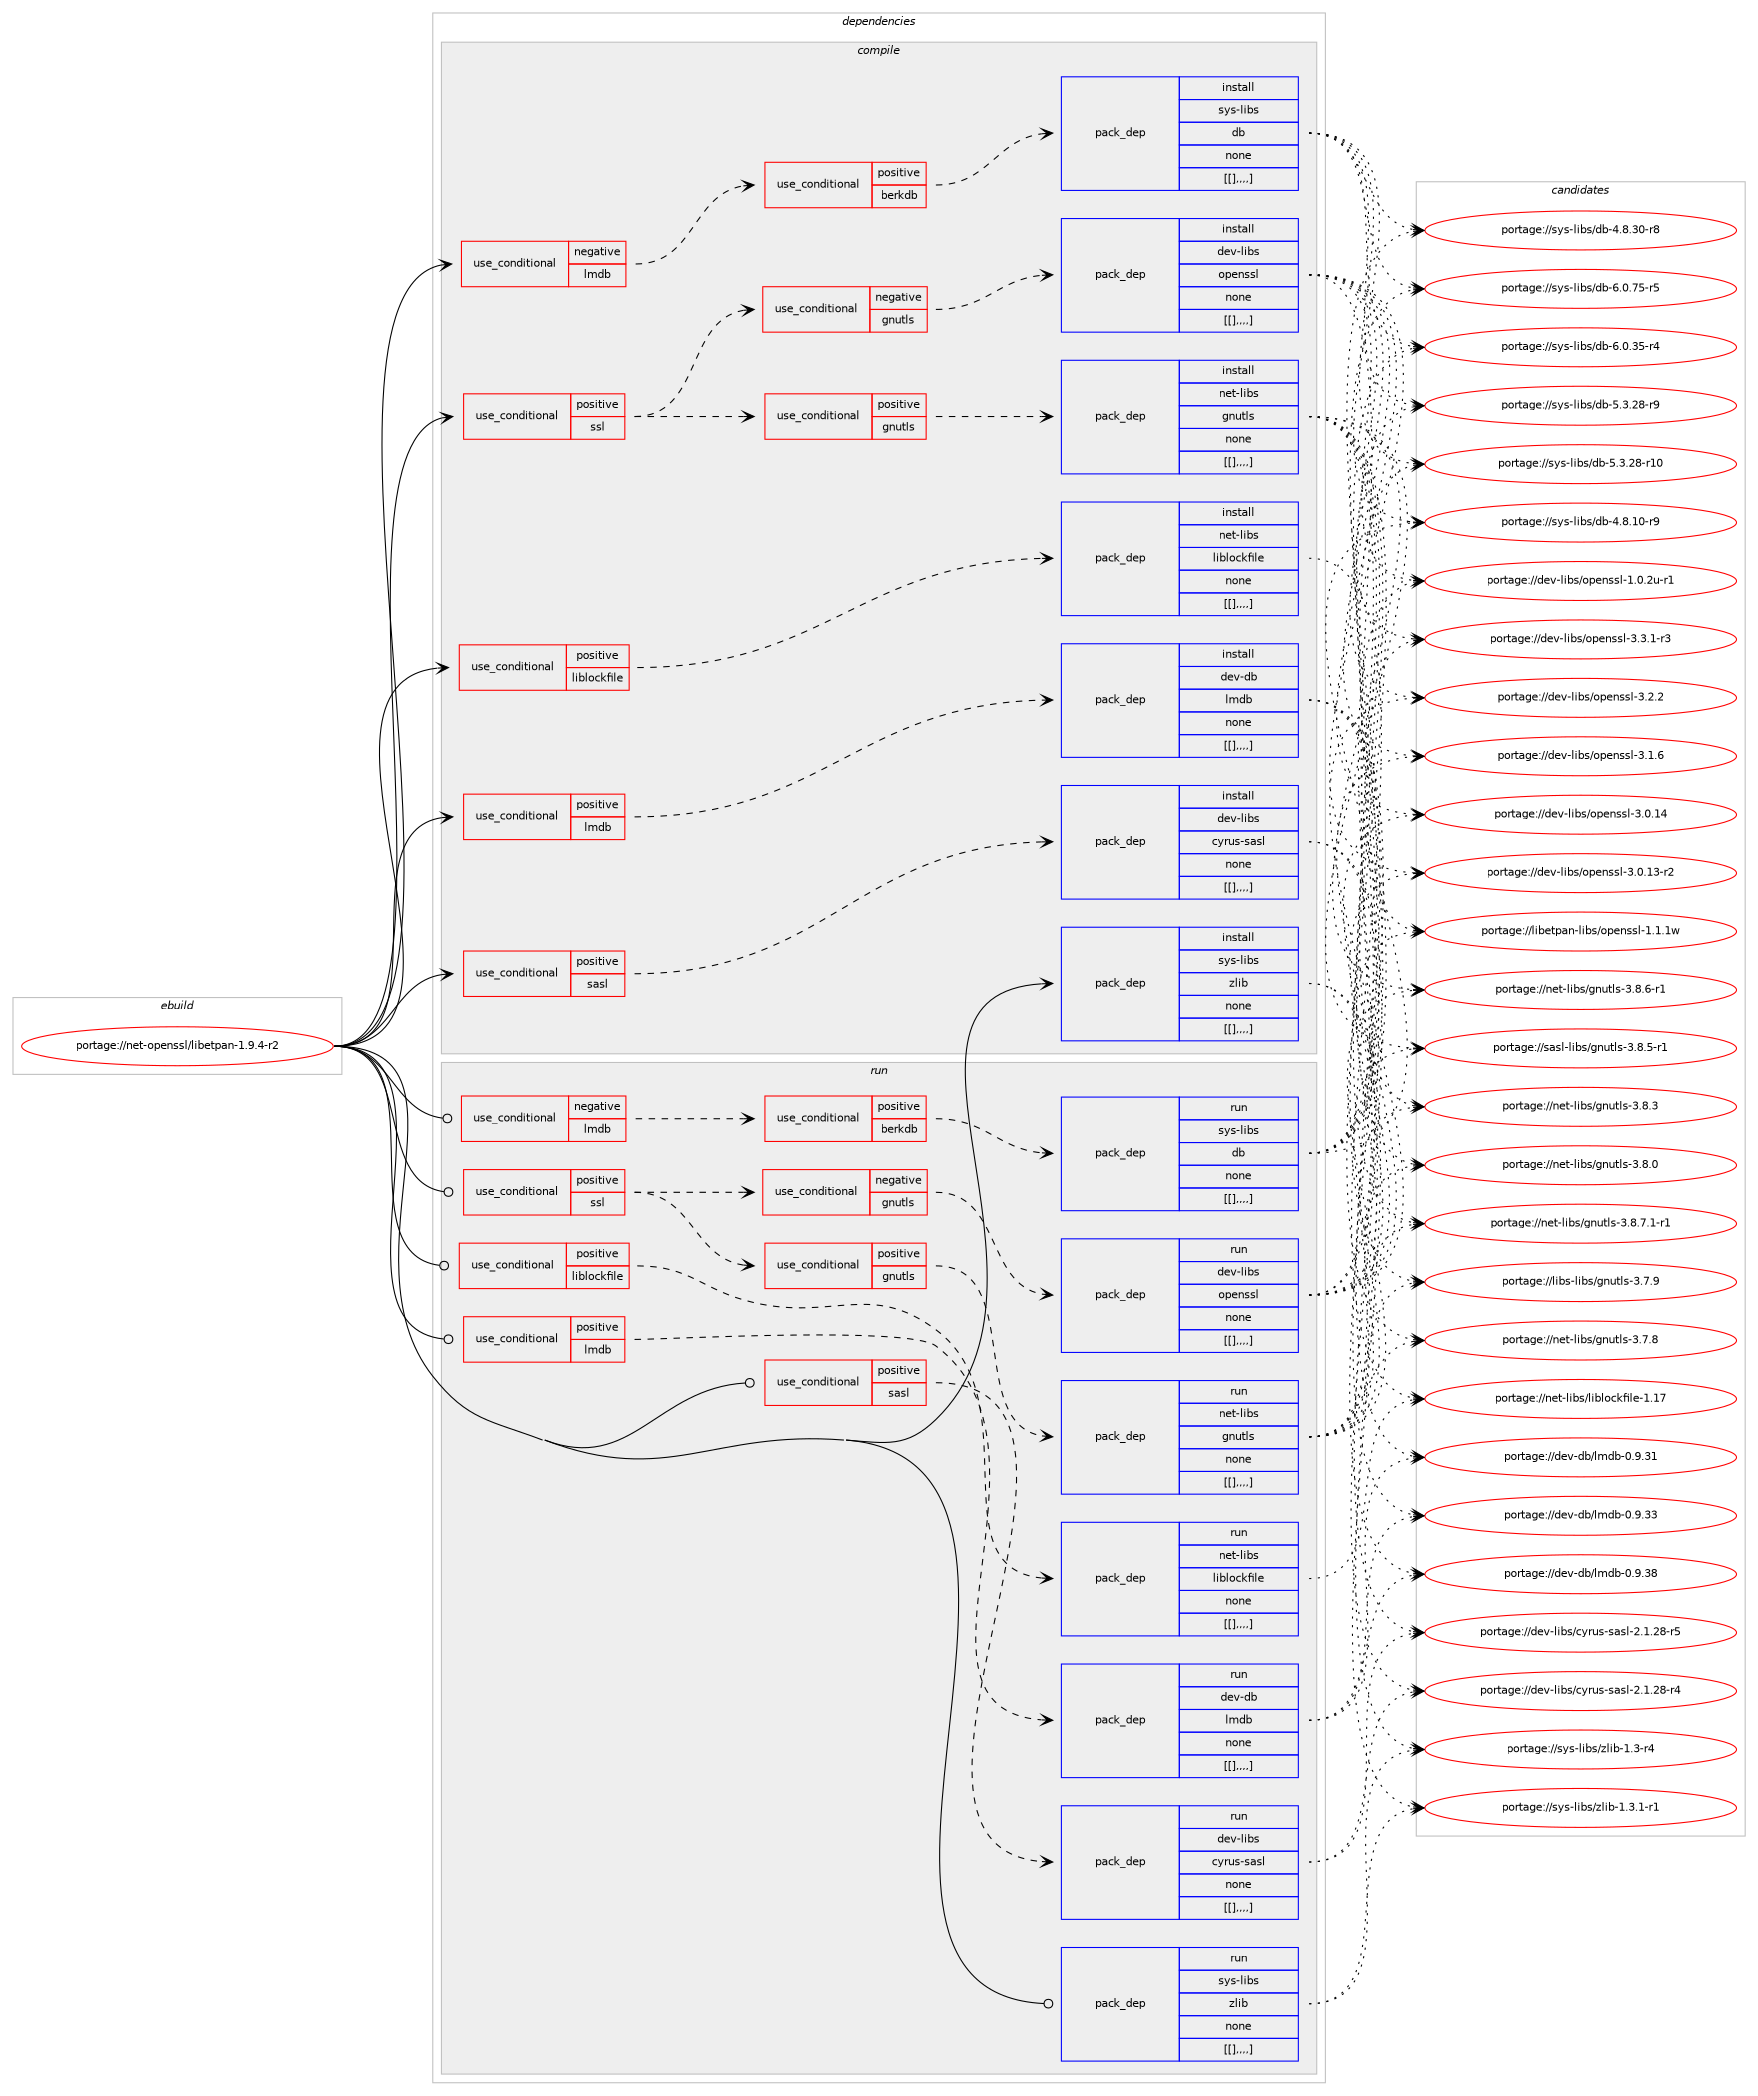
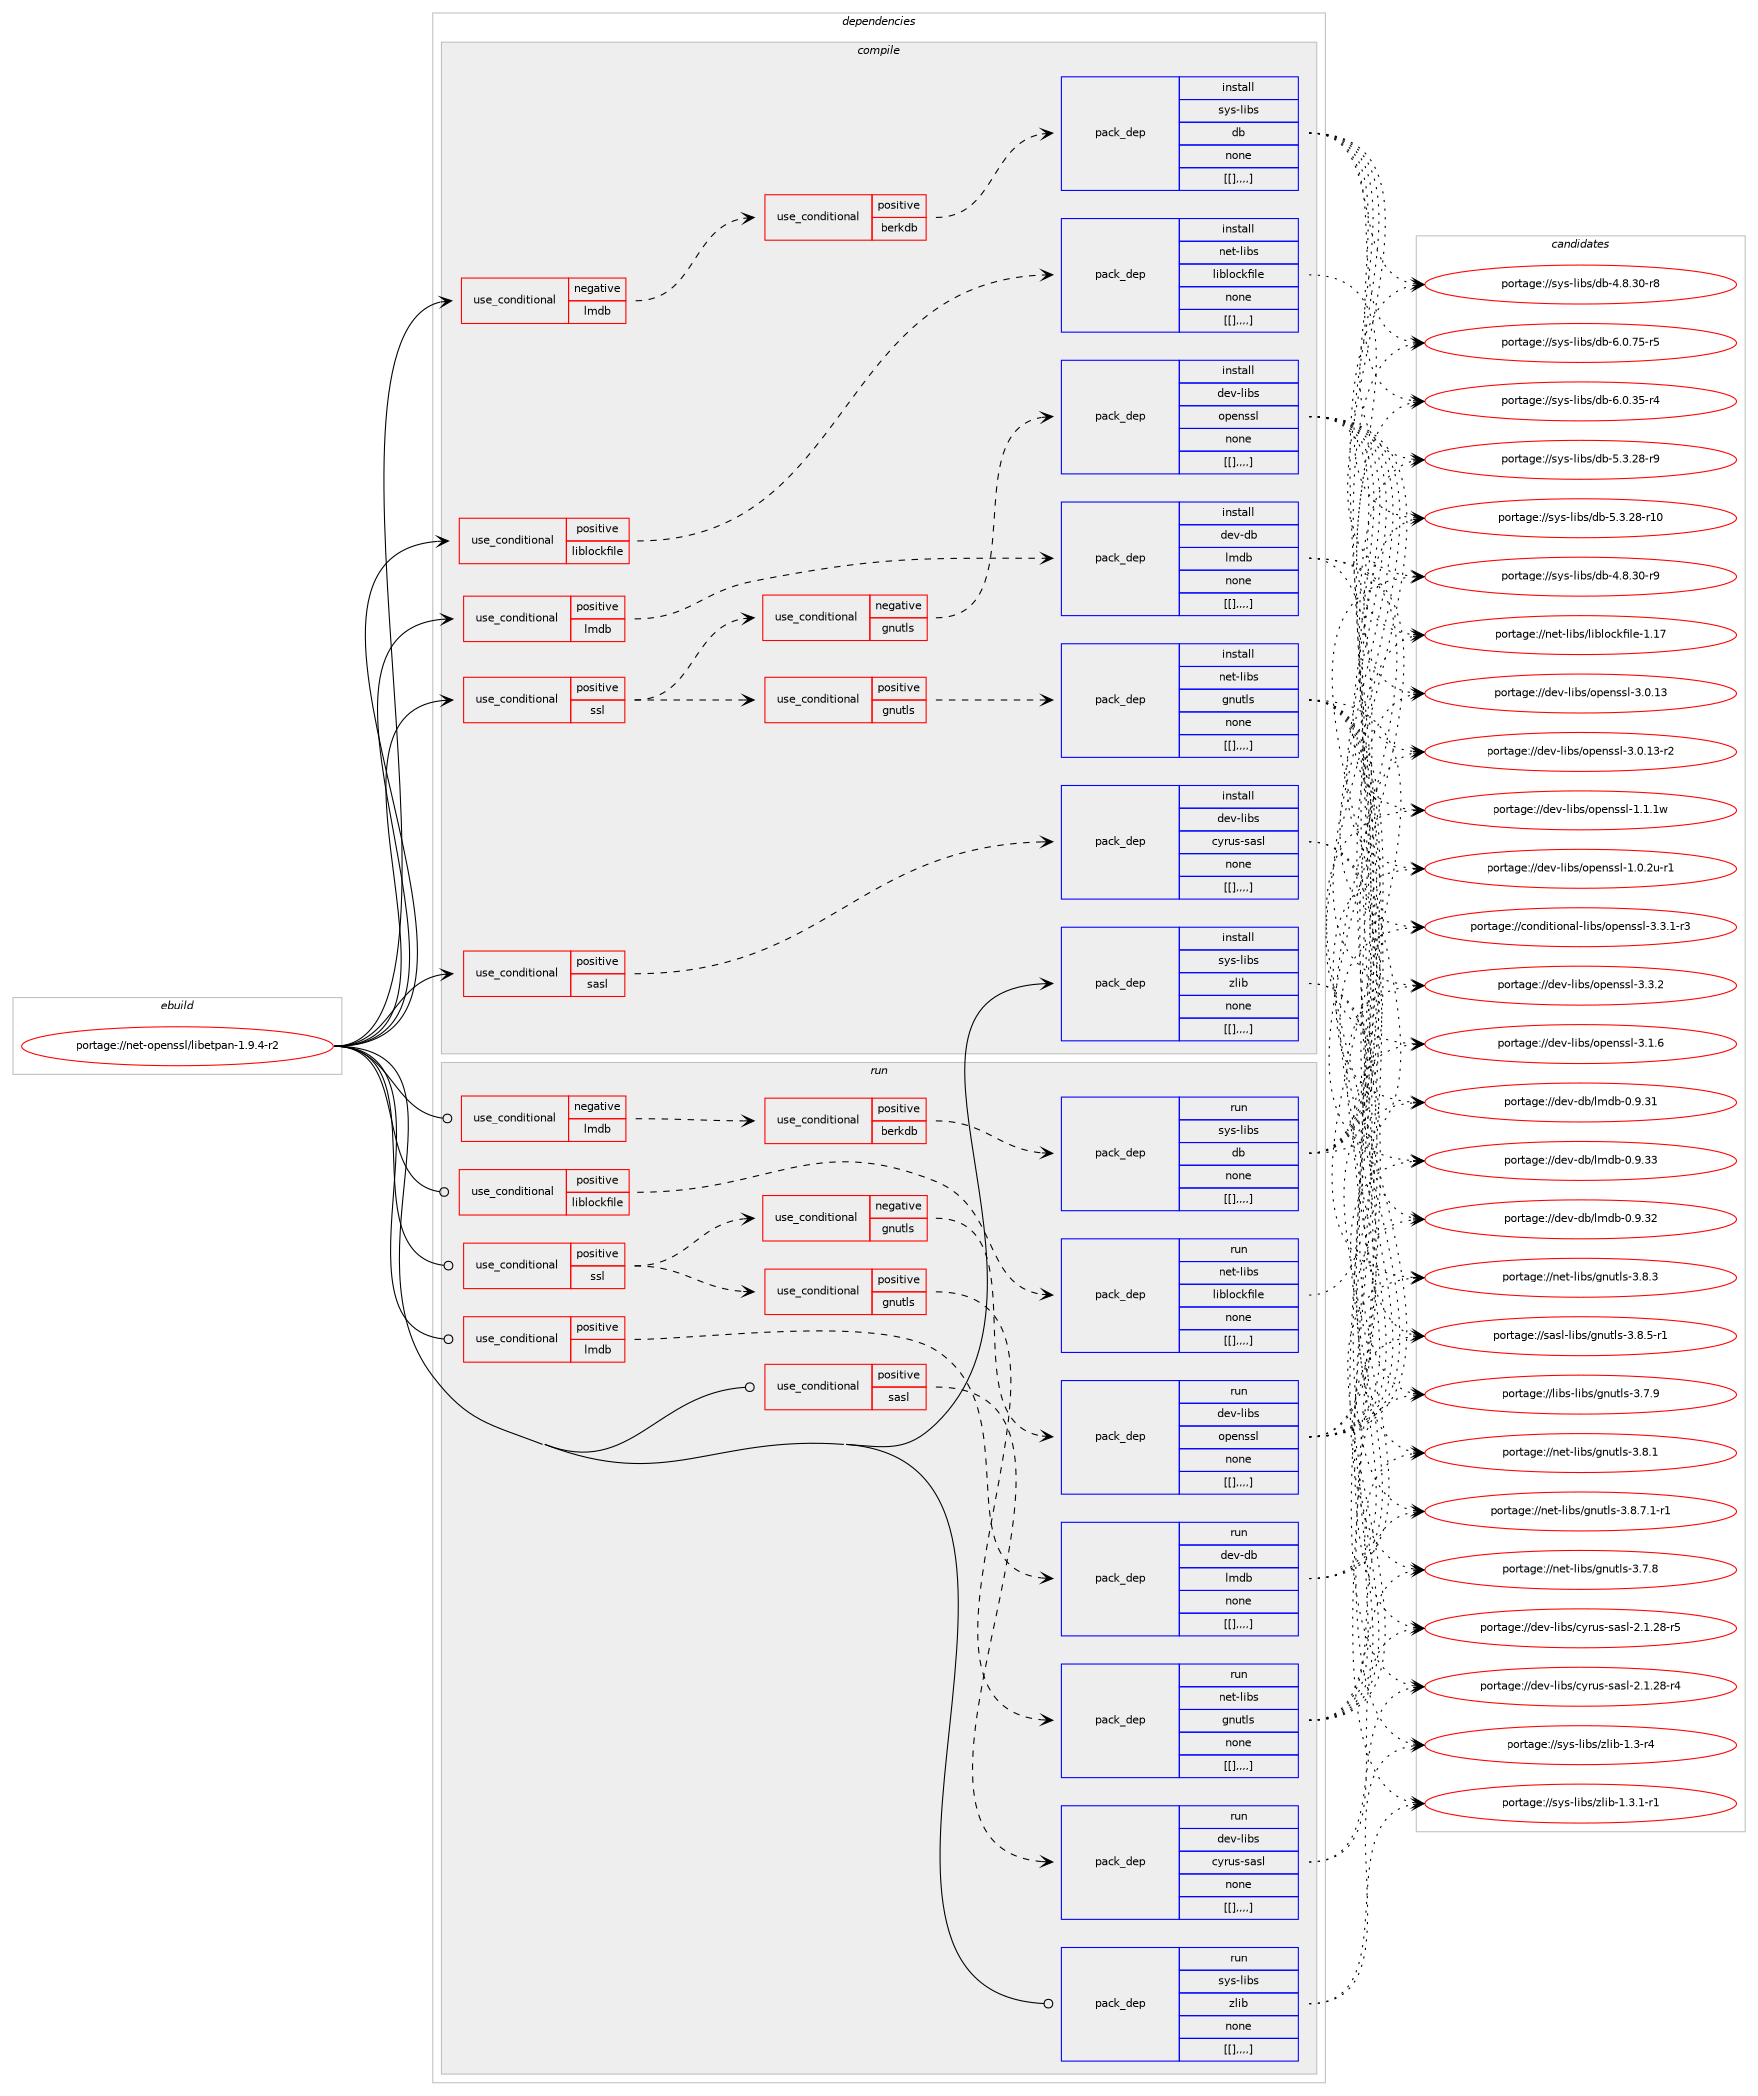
node "portage://sys-libs/db-4.8.10-r9": label "portage://sys-libs/db-4.8.10-r9" -> "portage://sys-libs/db-4.8.30-r9"
node "portage://dev-libs/openssl-3.3.1-r3": label "portage://dev-libs/openssl-3.3.1-r3" -> "portage://conditional-libs/openssl-3.3.1-r3"
node "portage://dev-libs/openssl-3.2.2": label "portage://dev-libs/openssl-3.2.2" -> "portage://dev-libs/openssl-3.3.2"
node "portage://dev-libs/openssl-3.0.14": label "portage://dev-libs/openssl-3.0.14" -> "portage://dev-libs/openssl-3.0.13"
node "portage://libetpan-libs/openssl-1.1.1w": label "portage://libetpan-libs/openssl-1.1.1w" -> "portage://dev-libs/openssl-1.1.1w"
node "portage://net-libs/gnutls-3.8.6-r1": removed
node "portage://net-libs/gnutls-3.8.0": label "portage://net-libs/gnutls-3.8.0" -> "portage://net-libs/gnutls-3.8.1"
node "portage://dev-db/lmdb-0.9.38": label "portage://dev-db/lmdb-0.9.38" -> "portage://dev-db/lmdb-0.9.32"
